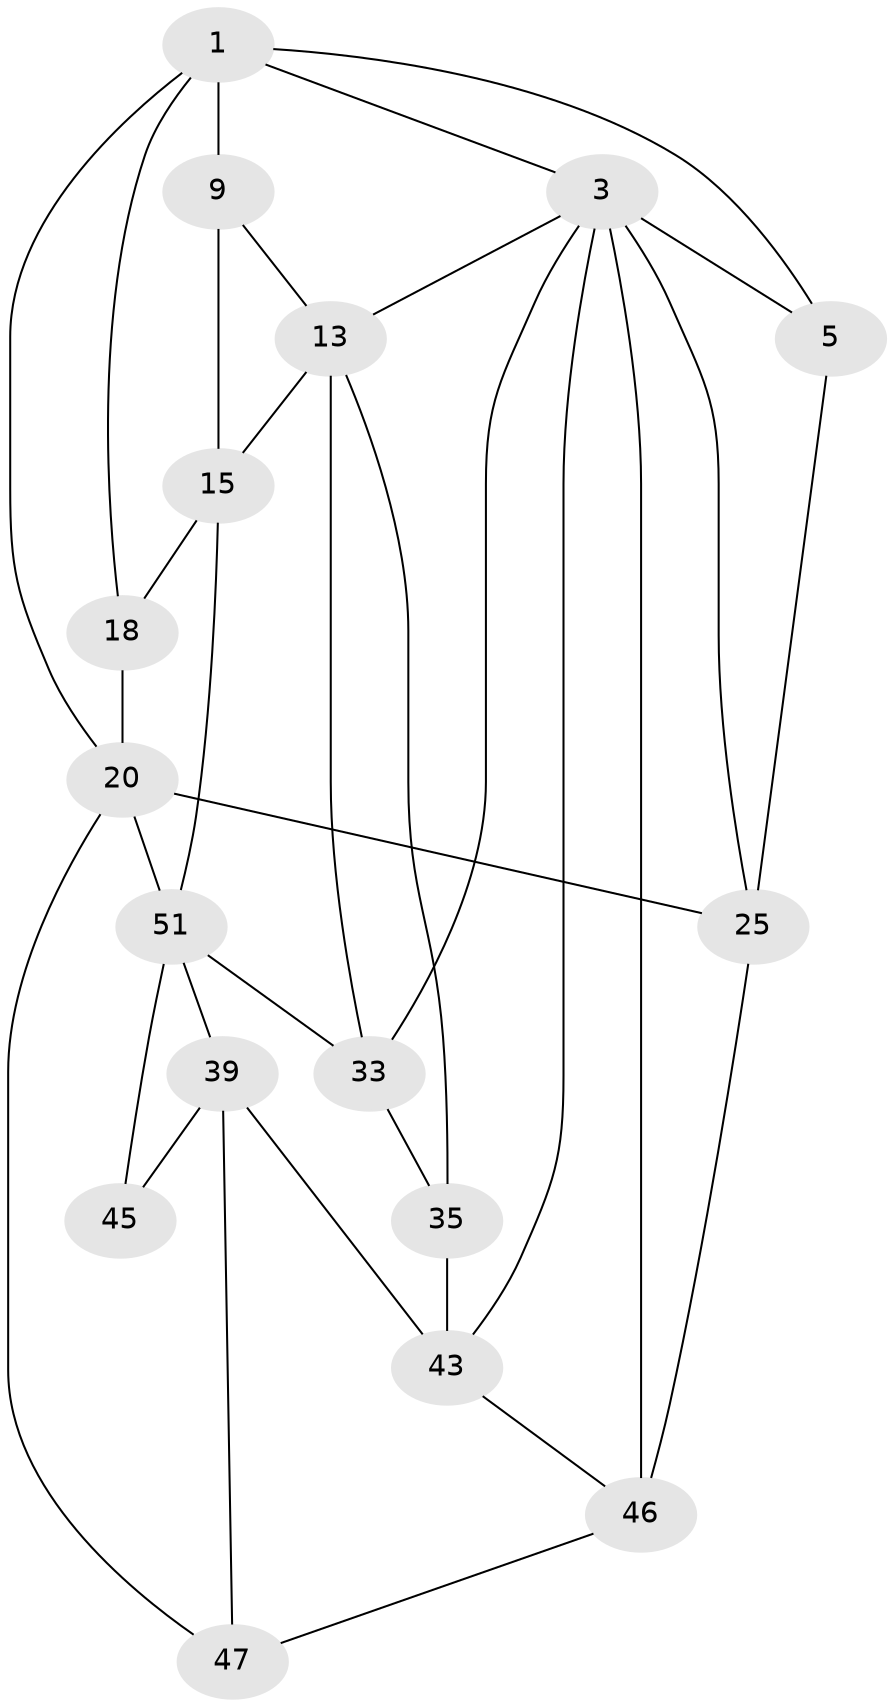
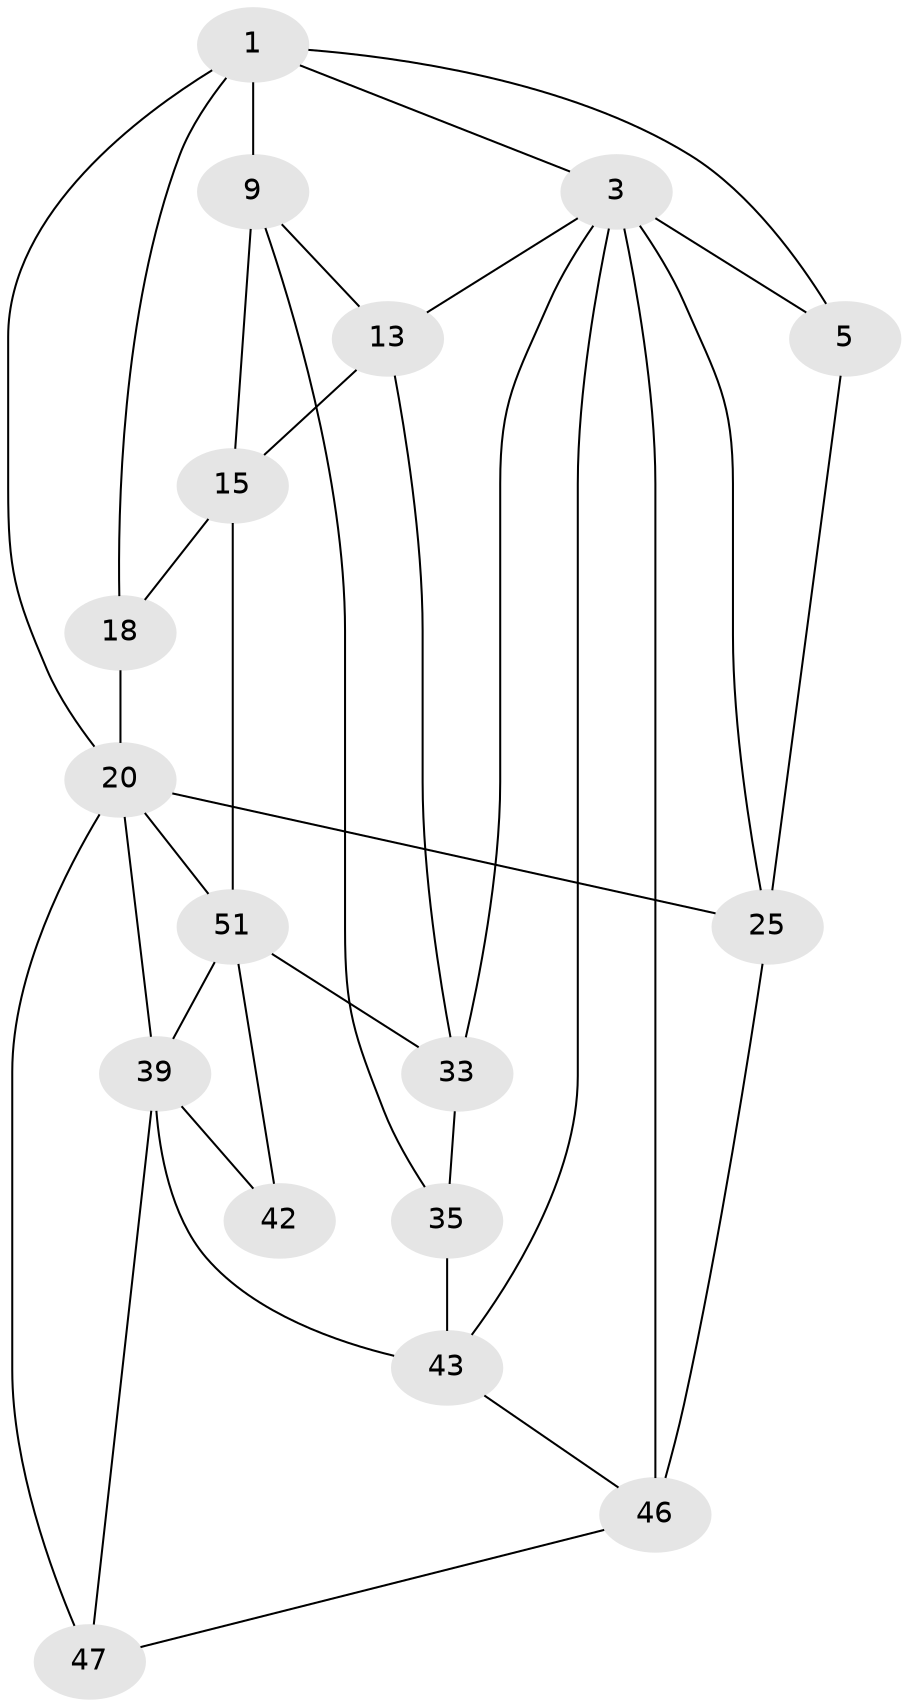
edge "13" -- "35": now "9" -- "35"
edge "20" -- "39": added
node "45": label "45" -> "42"
